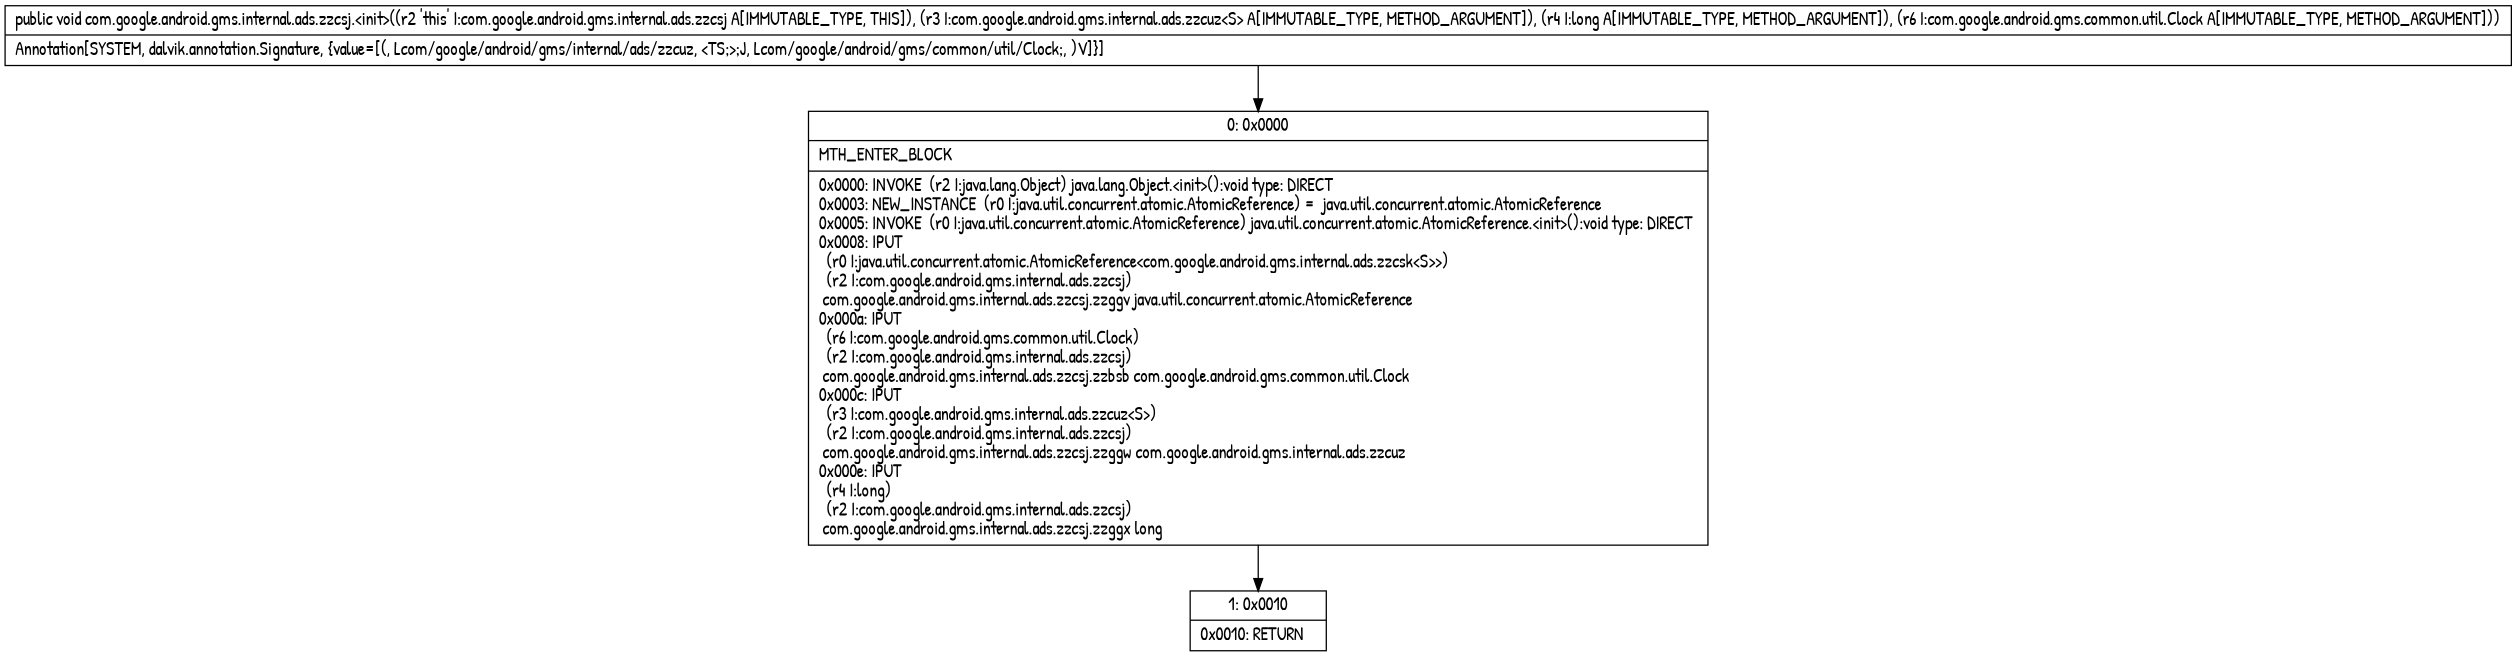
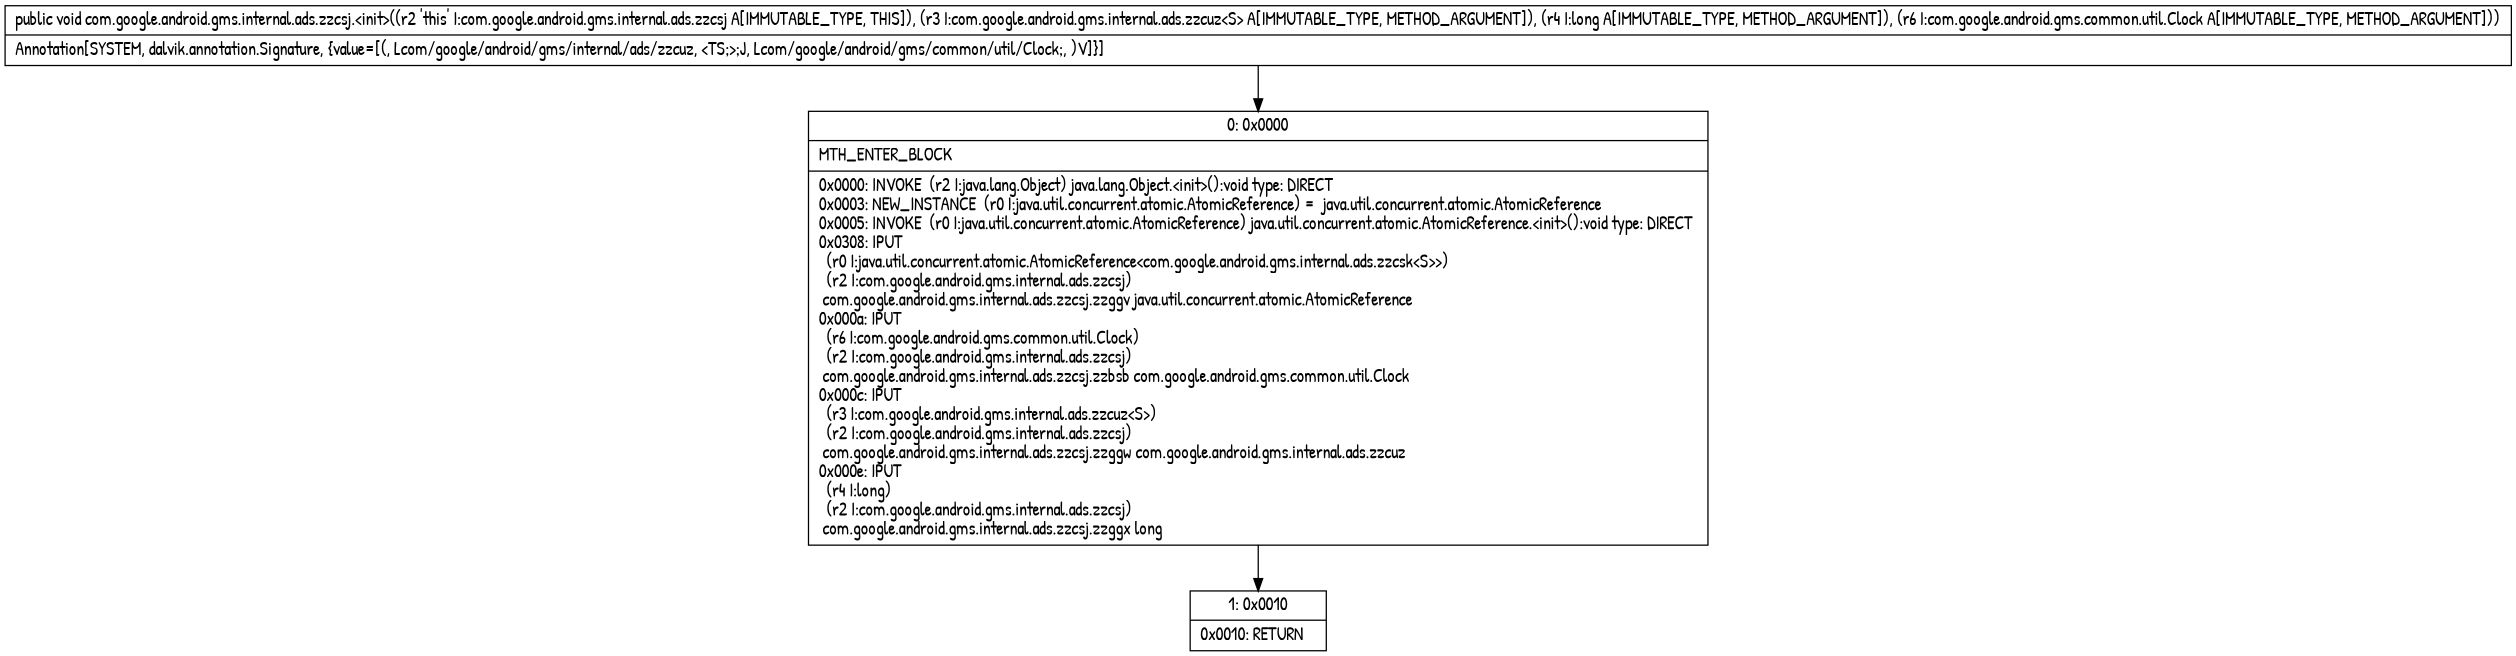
node "0: 0x0000": text "0x0008: IPUT" -> "0x0308: IPUT"
